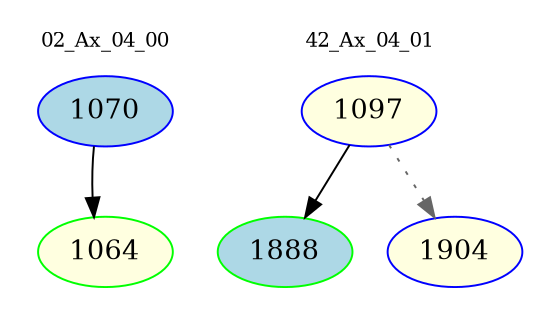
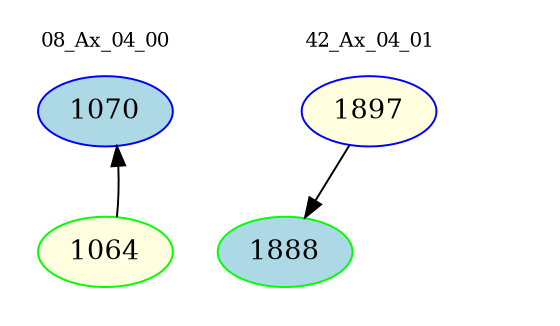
cluster "02_Ax_04_00": label "02_Ax_04_00" -> "08_Ax_04_00"
node "1097": label "1097" -> "1897"
edge "1070" -> "1064": reversed
node "1904": removed
